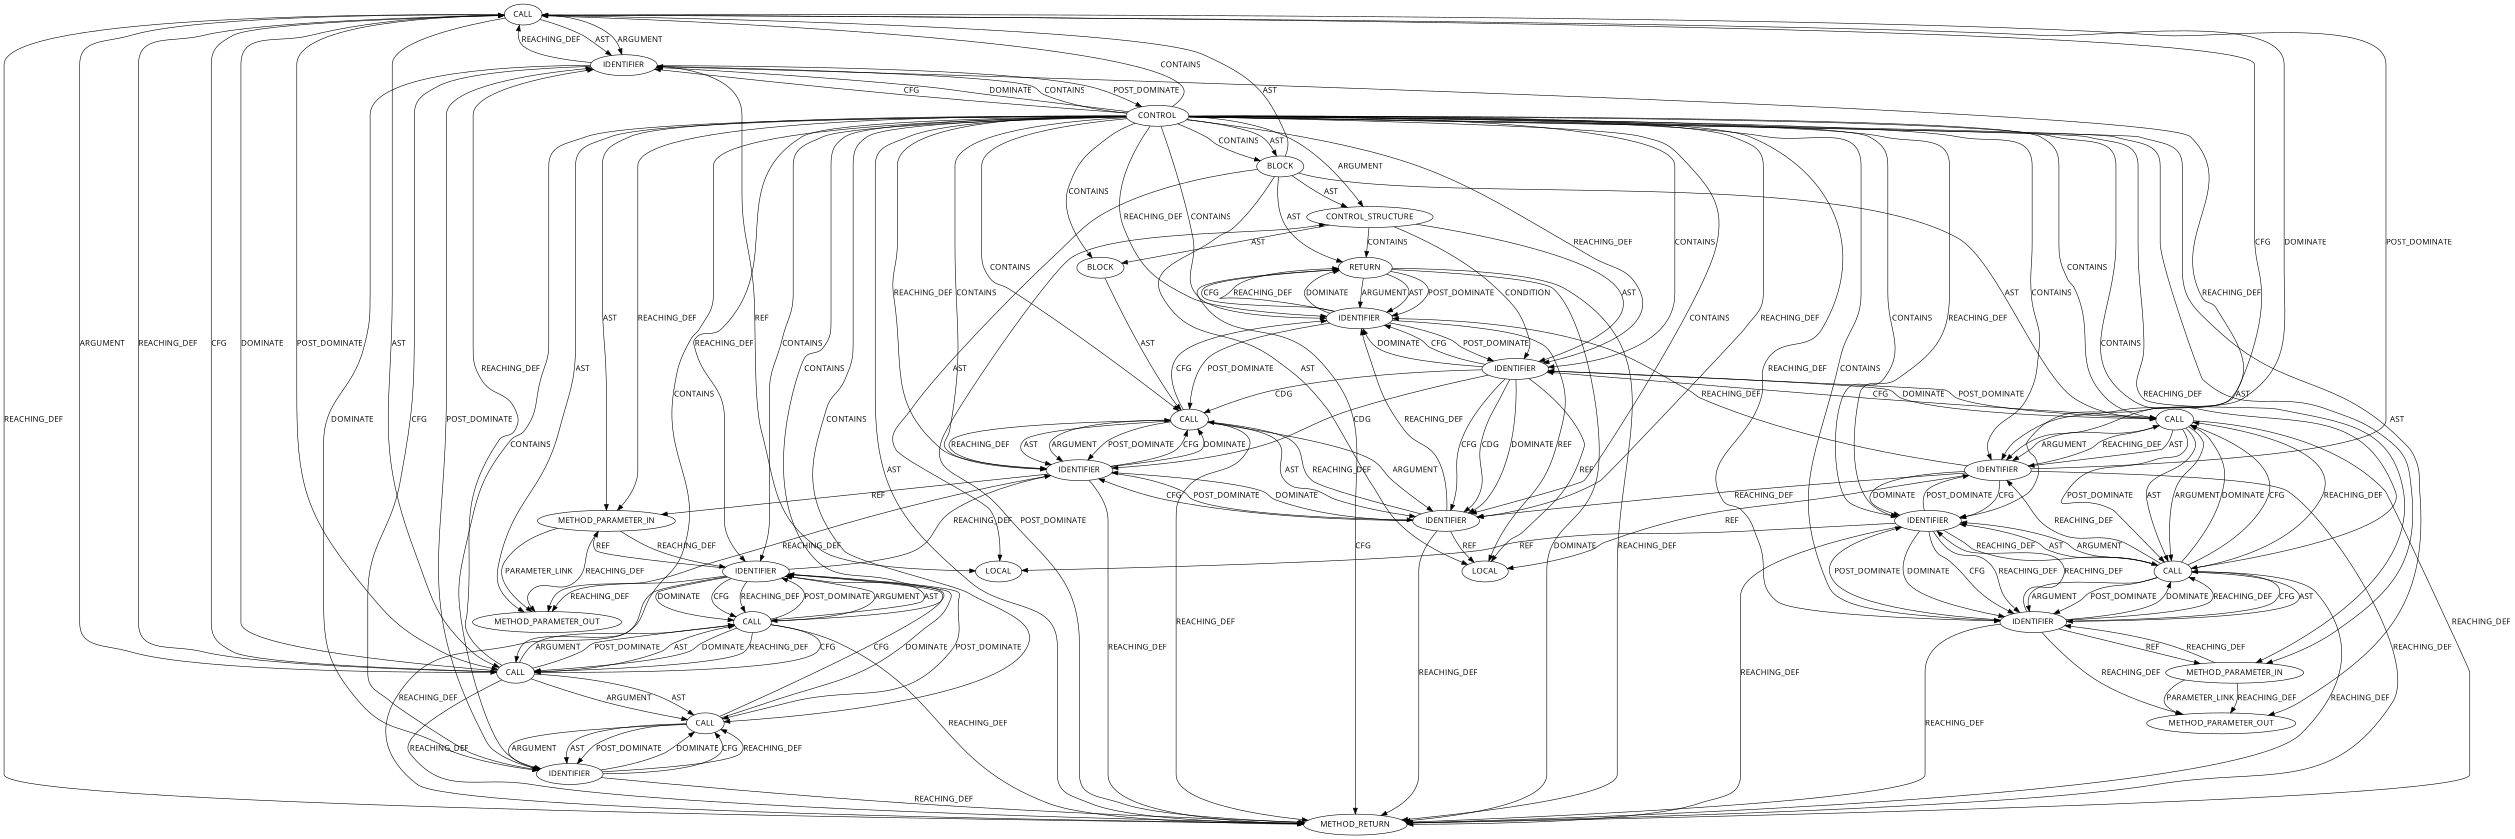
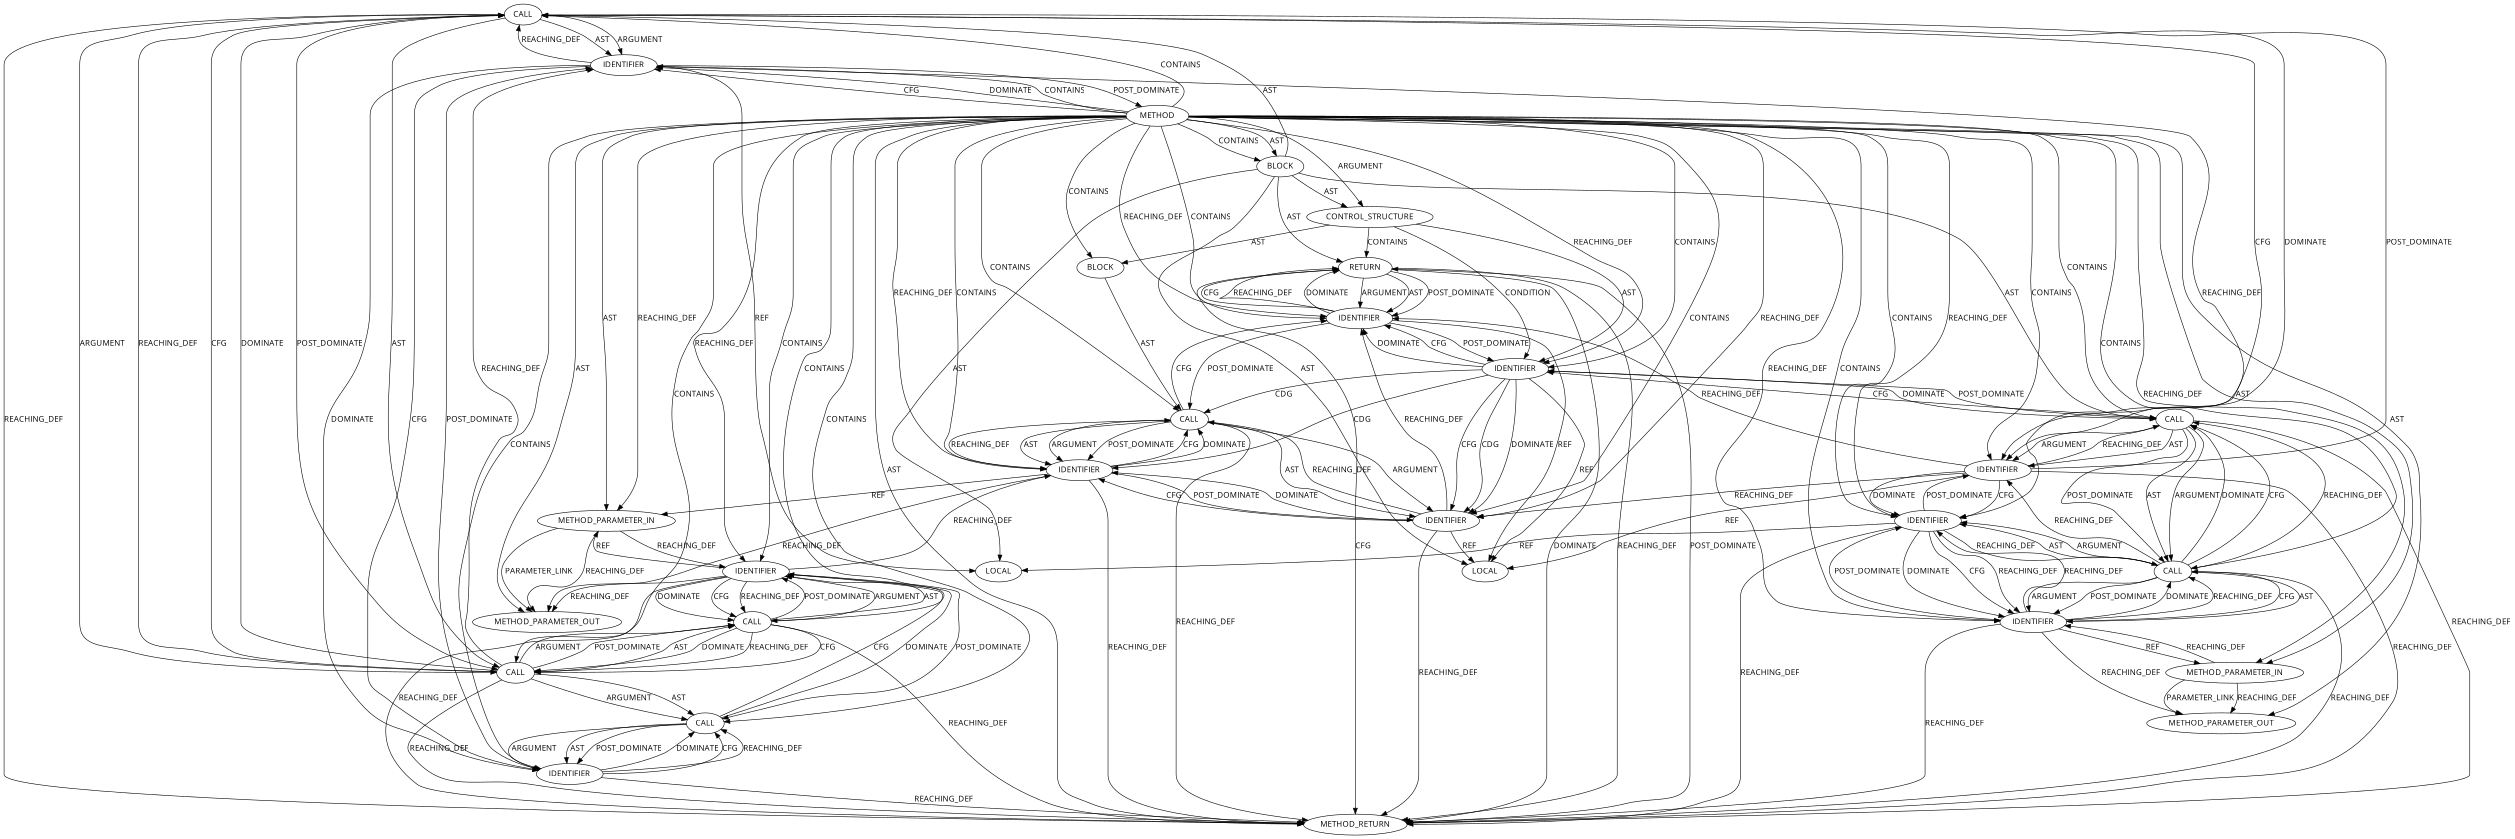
node "CONTROL": label "CONTROL" -> "METHOD"
edge "METHOD_RETURN" -> "CONTROL_STRUCTURE": now "METHOD_RETURN" -> "RETURN"
